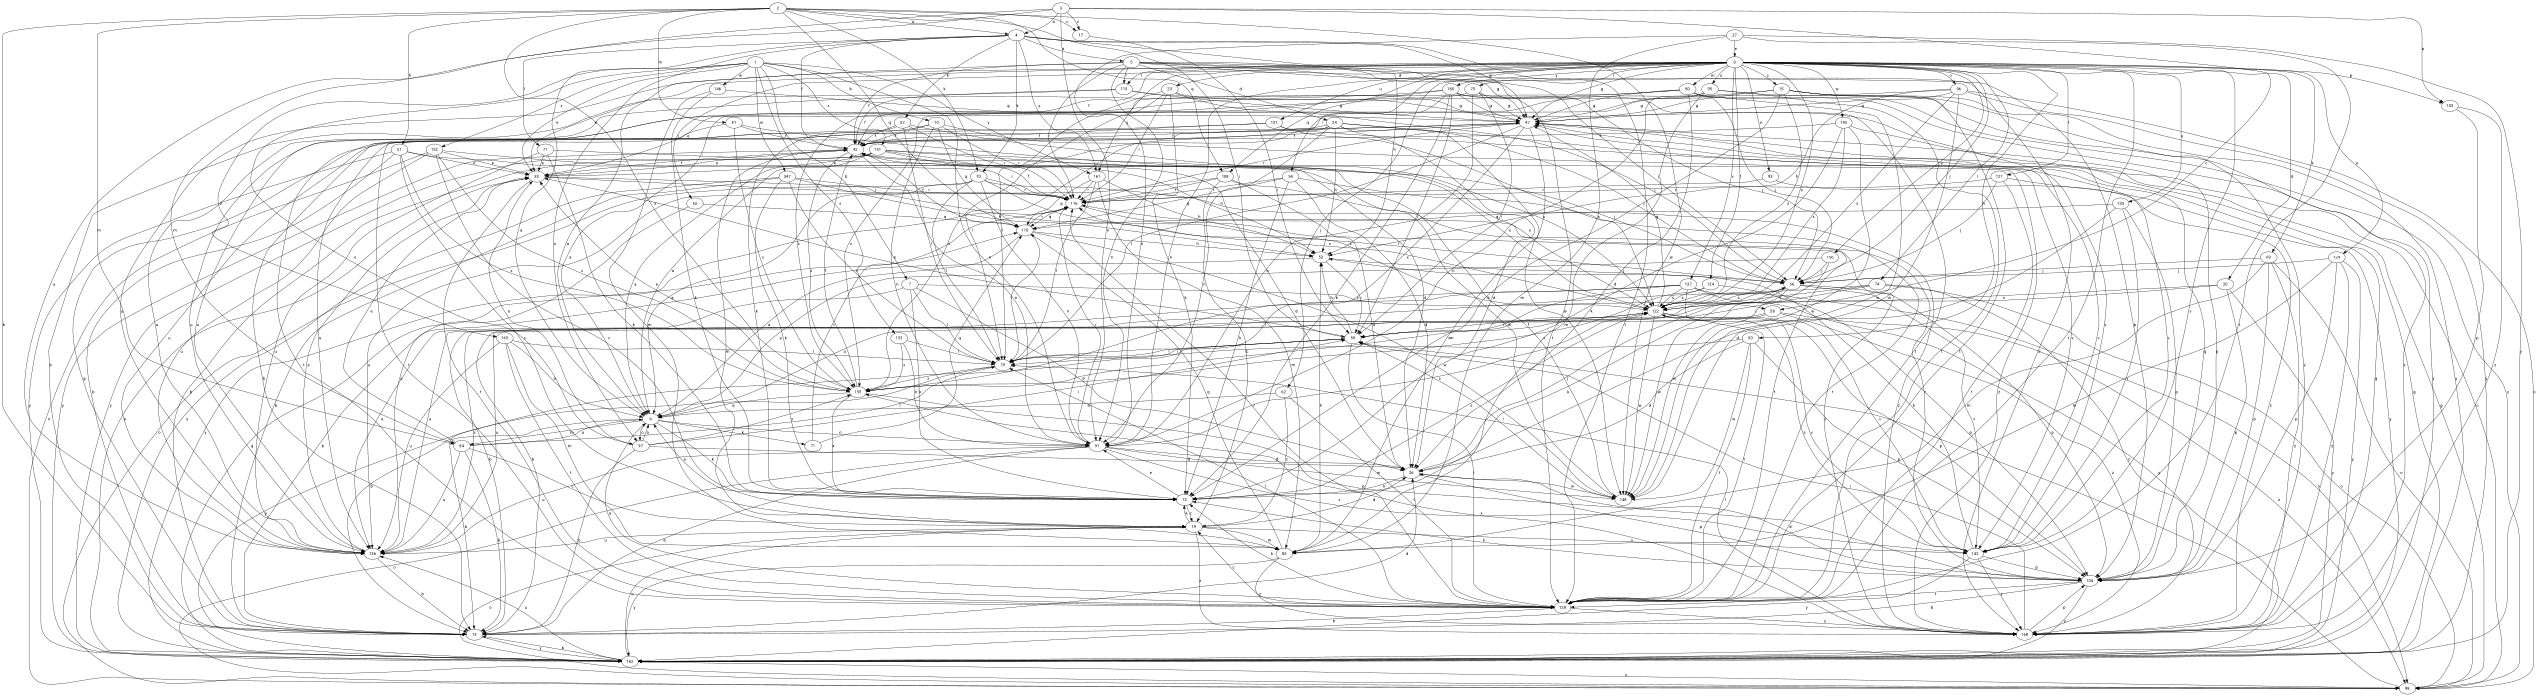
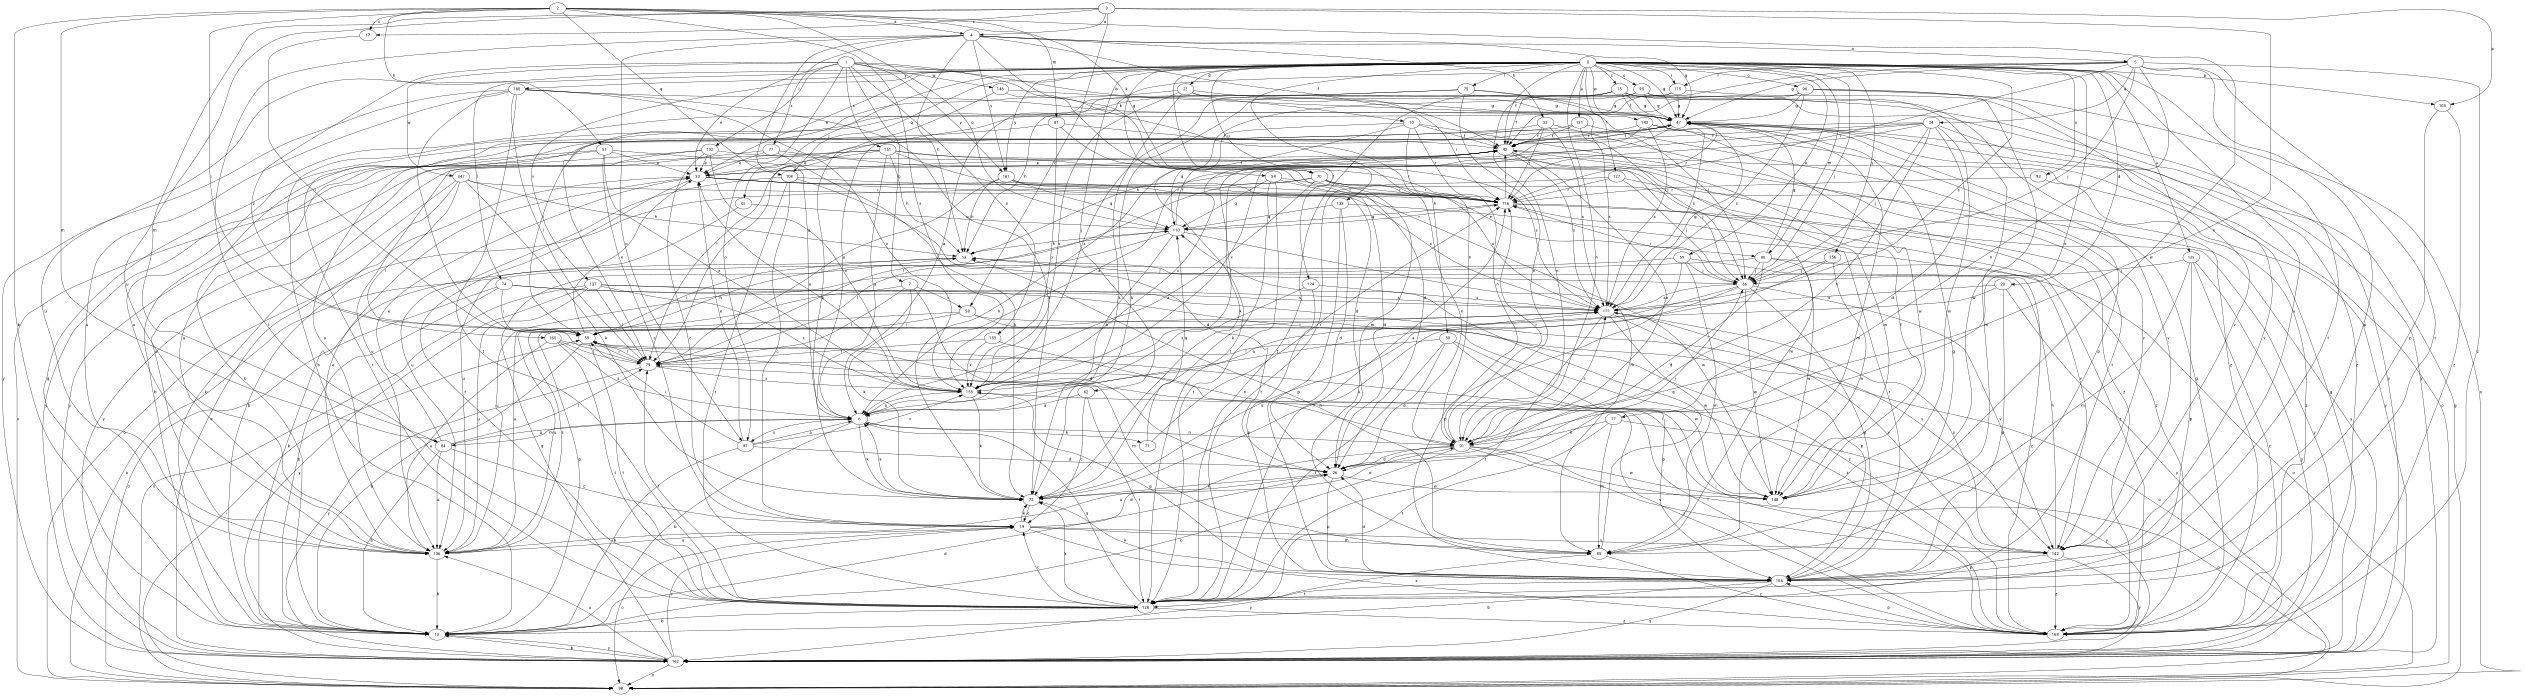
edge "27" -> "0": reversed
edge "80" -> "33": reversed
